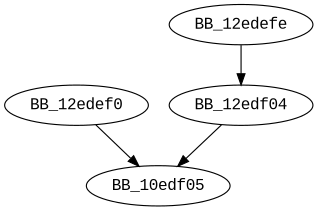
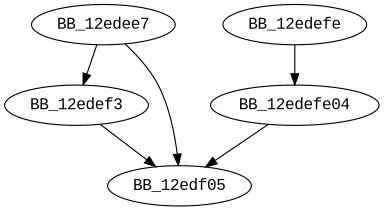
node "BB_12edee7": added
node "BB_12edef0": label "BB_12edef0" -> "BB_12edef3"
node "BB_12edf04": label "BB_12edf04" -> "BB_12edefe04"
node "BB_10edf05": label "BB_10edf05" -> "BB_12edf05"
